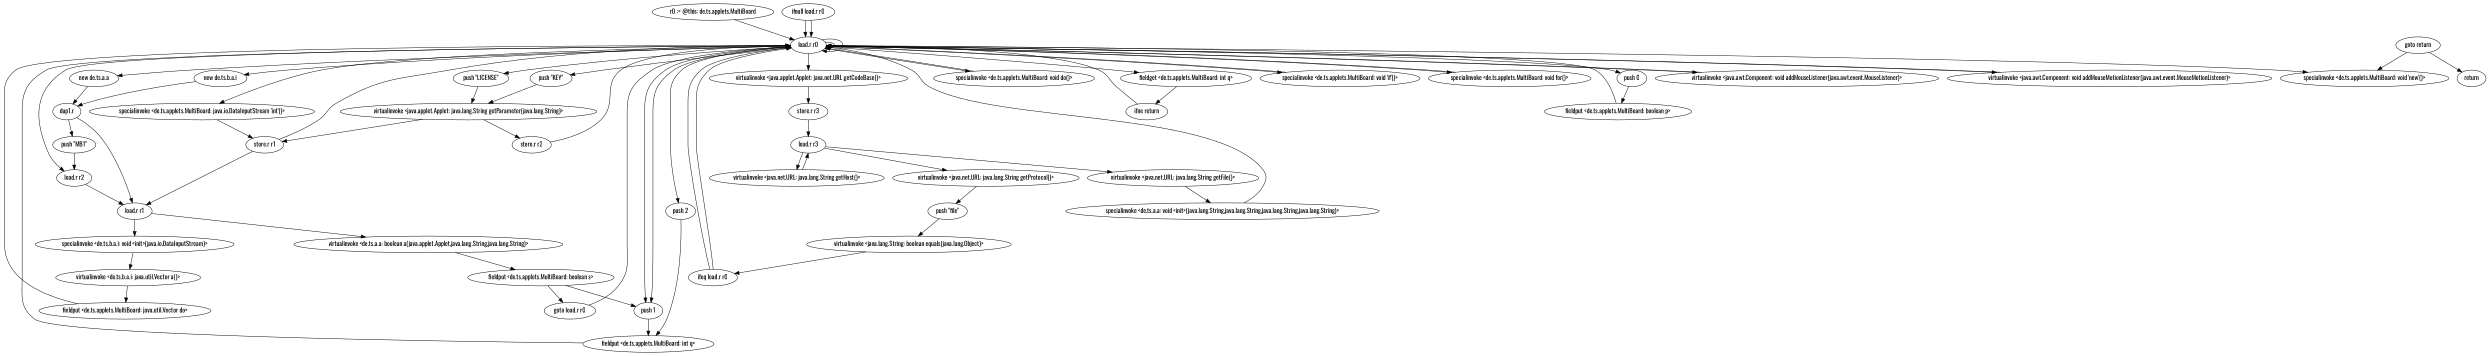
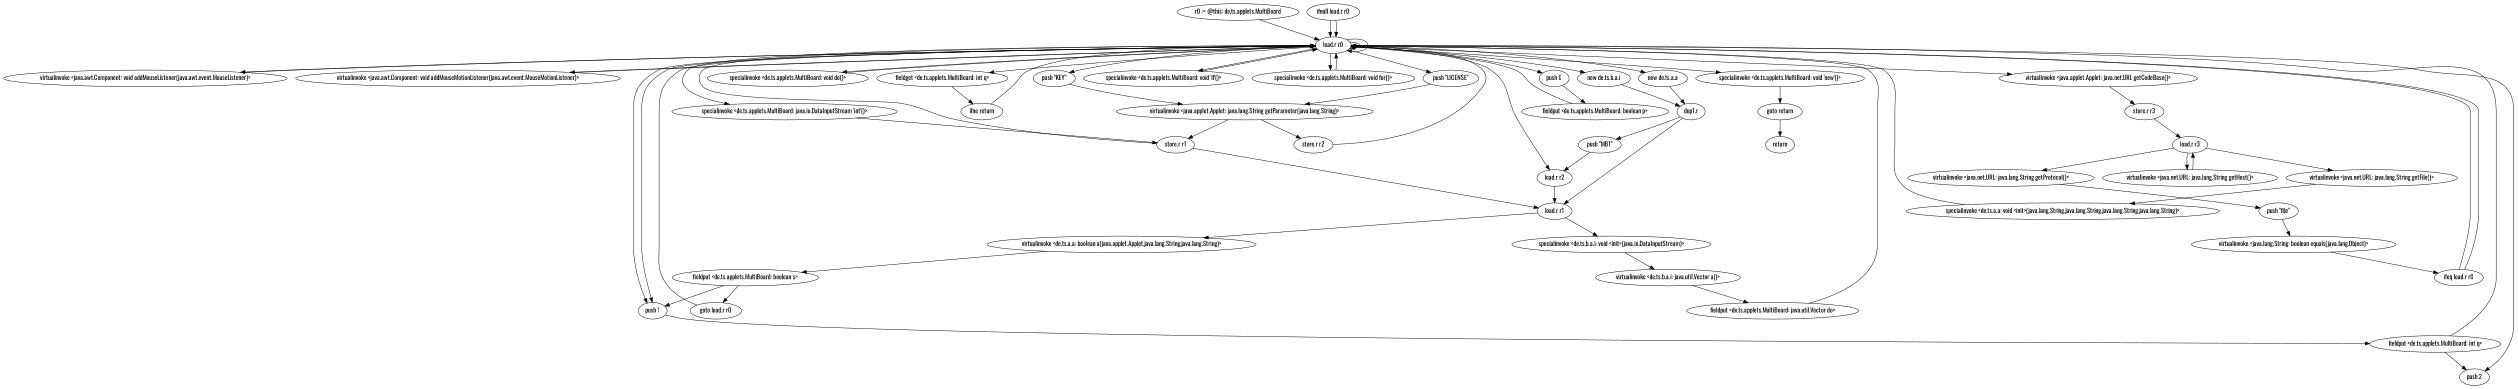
edge "goto return" -> "specialinvoke <de.ts.applets.MultiBoard: void 'new'()>": reversed
edge "push 2" -> "fieldput <de.ts.applets.MultiBoard: int q>": reversed
